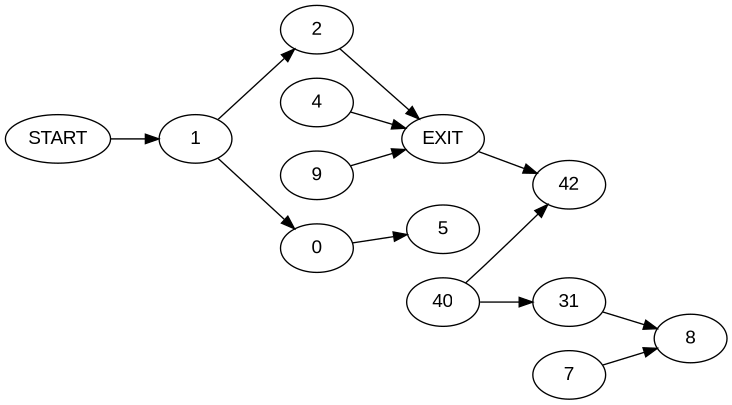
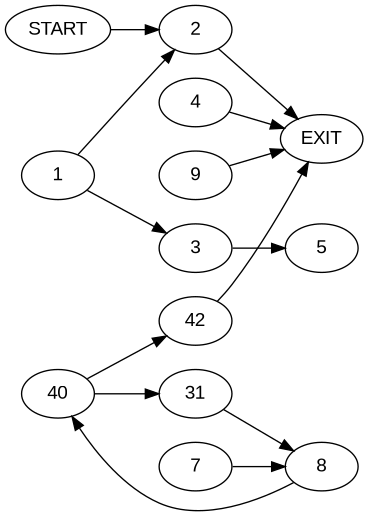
edge "START" -> "1": now "START" -> "2"
edge "EXIT" -> "42": reversed
node "0": label "0" -> "3"
edge "8" -> "40": added
